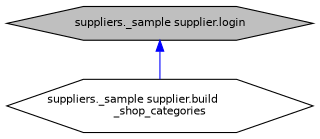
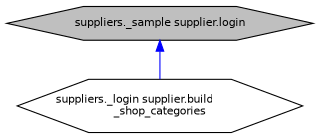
node "suppliers._sample supplier.build _shop_categories": label "suppliers._sample supplier.build _shop_categories" -> "suppliers._login supplier.build _shop_categories"
